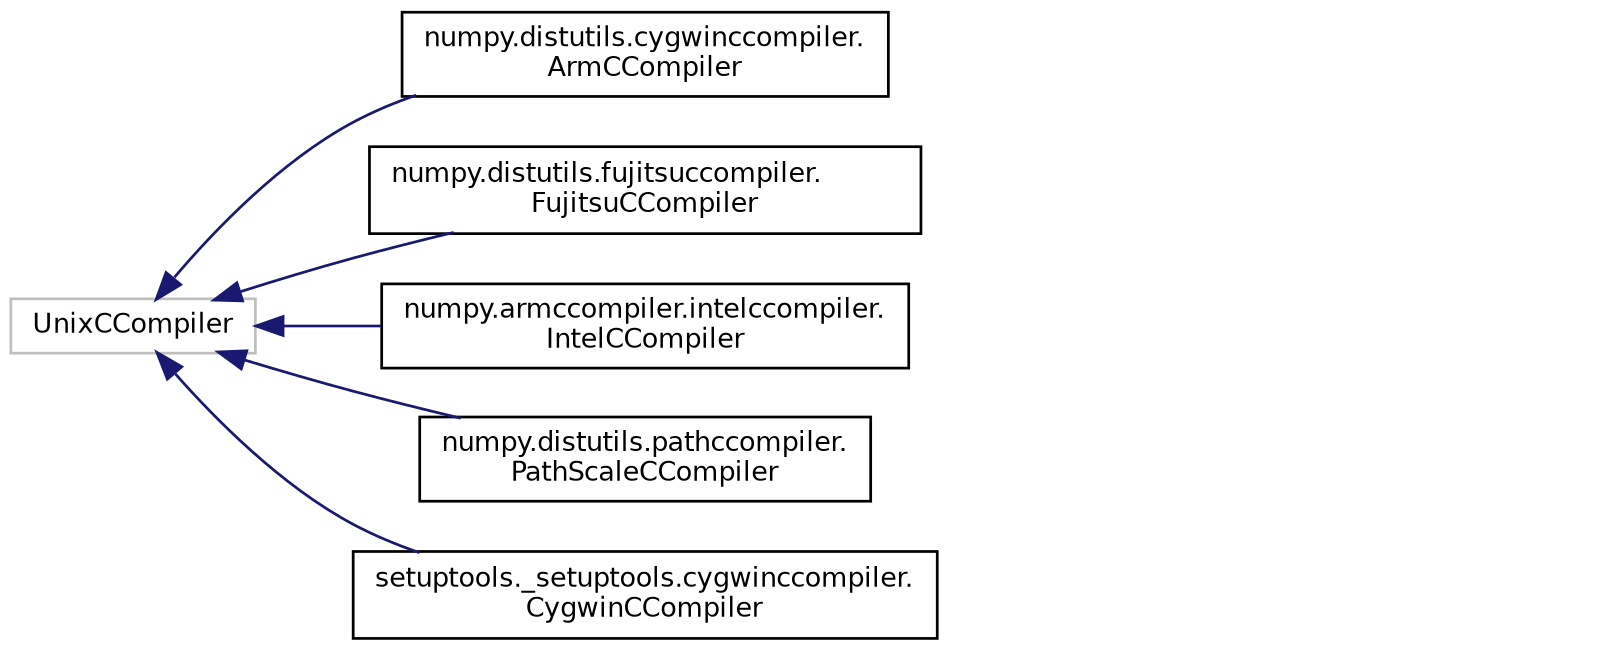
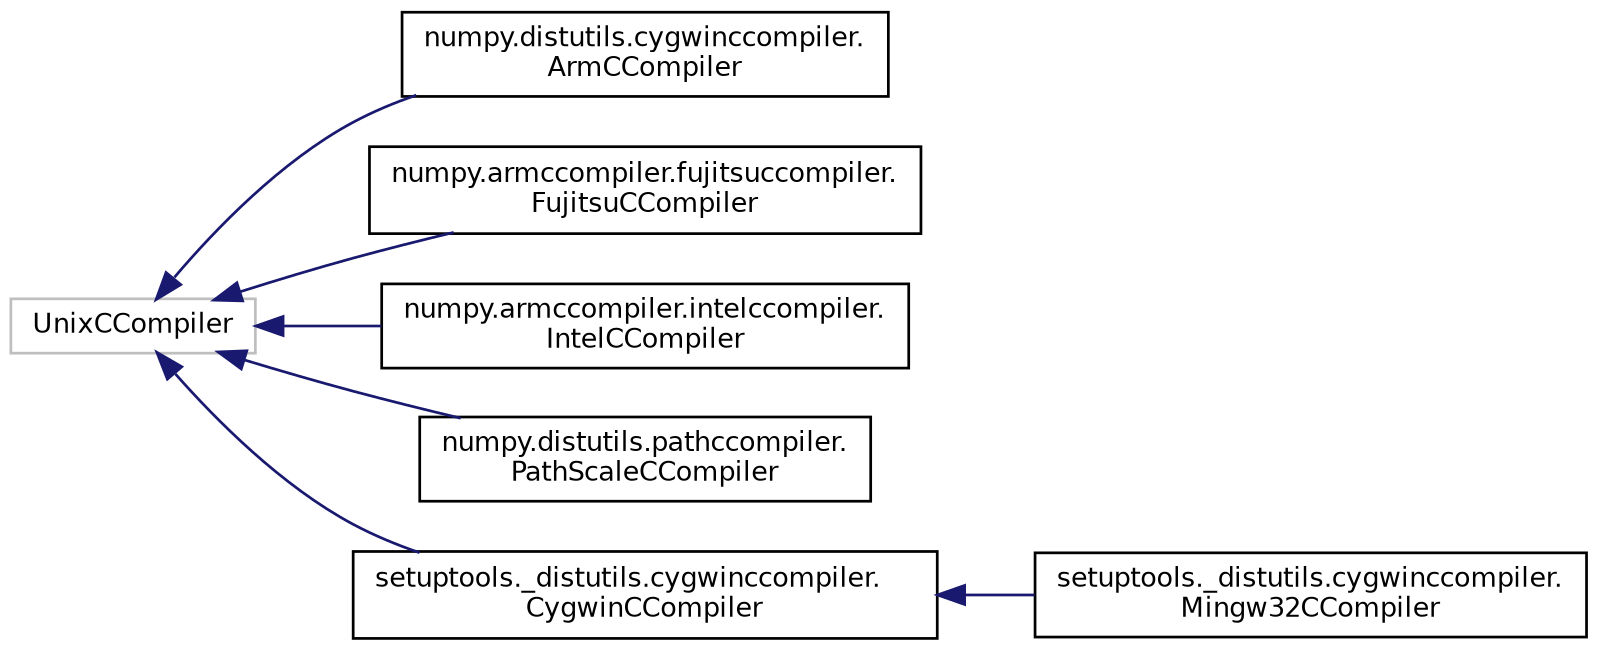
node "numpy.distutils.fujitsuccompiler. FujitsuCCompiler": label "numpy.distutils.fujitsuccompiler. FujitsuCCompiler" -> "numpy.armccompiler.fujitsuccompiler. FujitsuCCompiler"
node "setuptools._setuptools.cygwinccompiler. CygwinCCompiler": label "setuptools._setuptools.cygwinccompiler. CygwinCCompiler" -> "setuptools._distutils.cygwinccompiler. CygwinCCompiler"
node "setuptools._distutils.cygwinccompiler. Mingw32CCompiler": added
